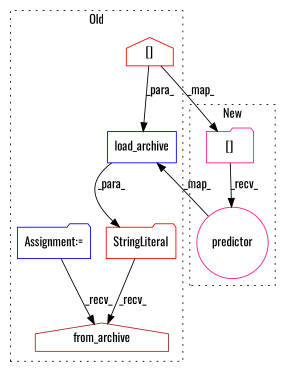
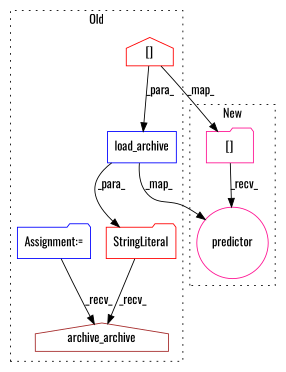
edge "predictor" -> "load_archive": reversed
node "from_archive": label "from_archive" -> "archive_archive"
